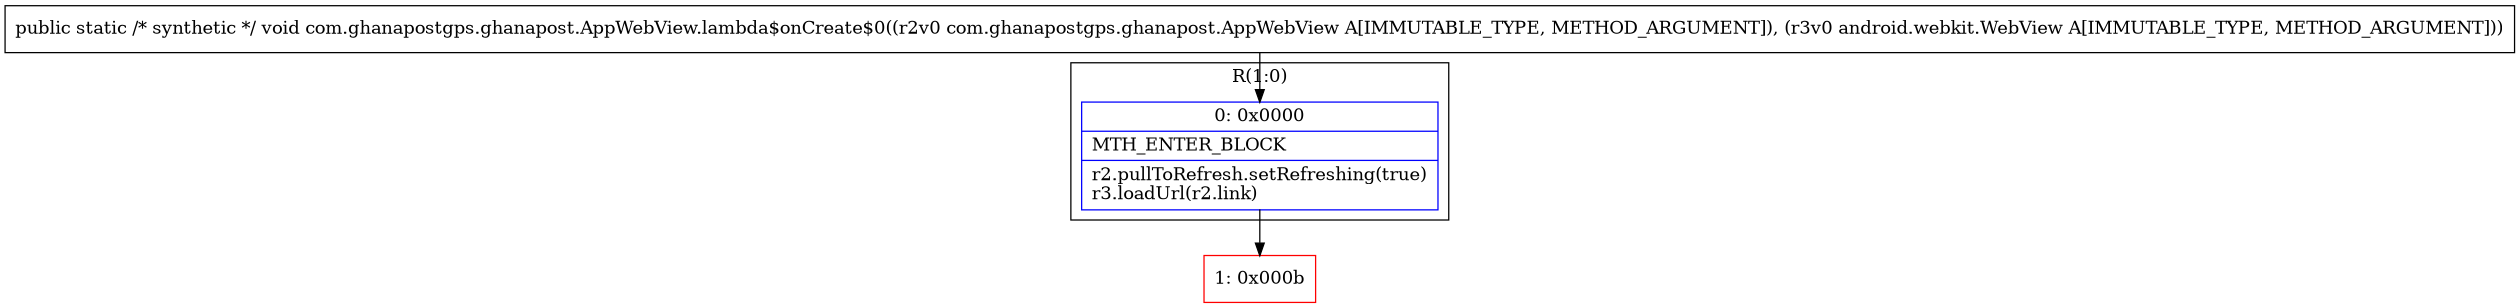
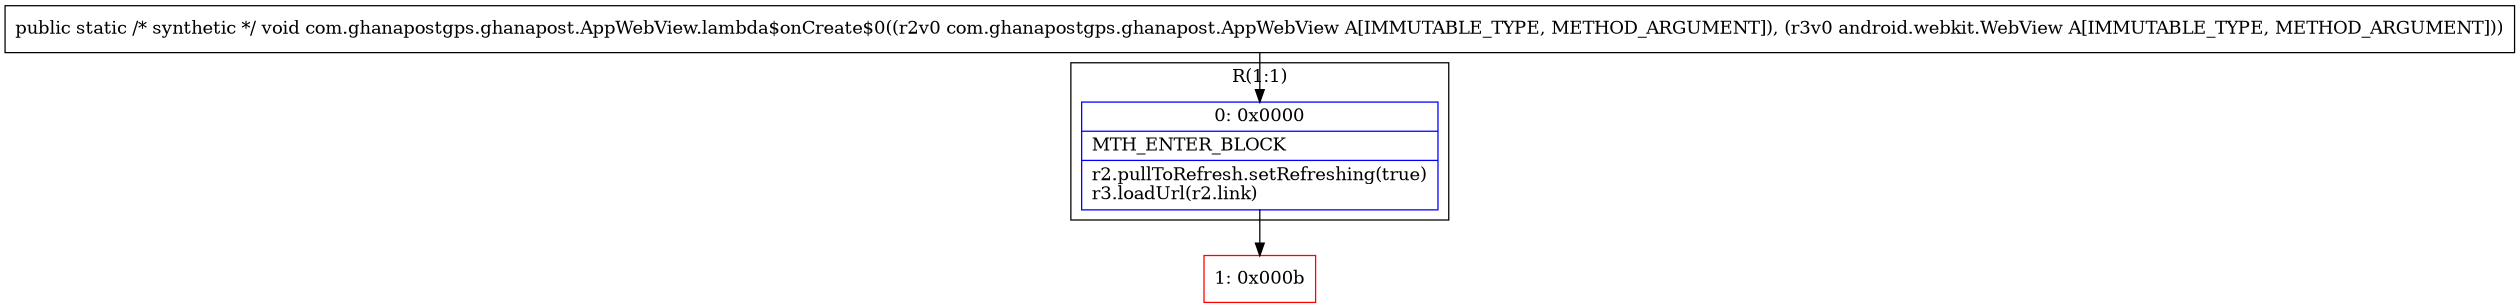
cluster "R(1:0)": label "R(1:0)" -> "R(1:1)"
